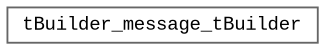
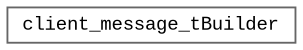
node "tBuilder_message_tBuilder": label "tBuilder_message_tBuilder" -> "client_message_tBuilder"
